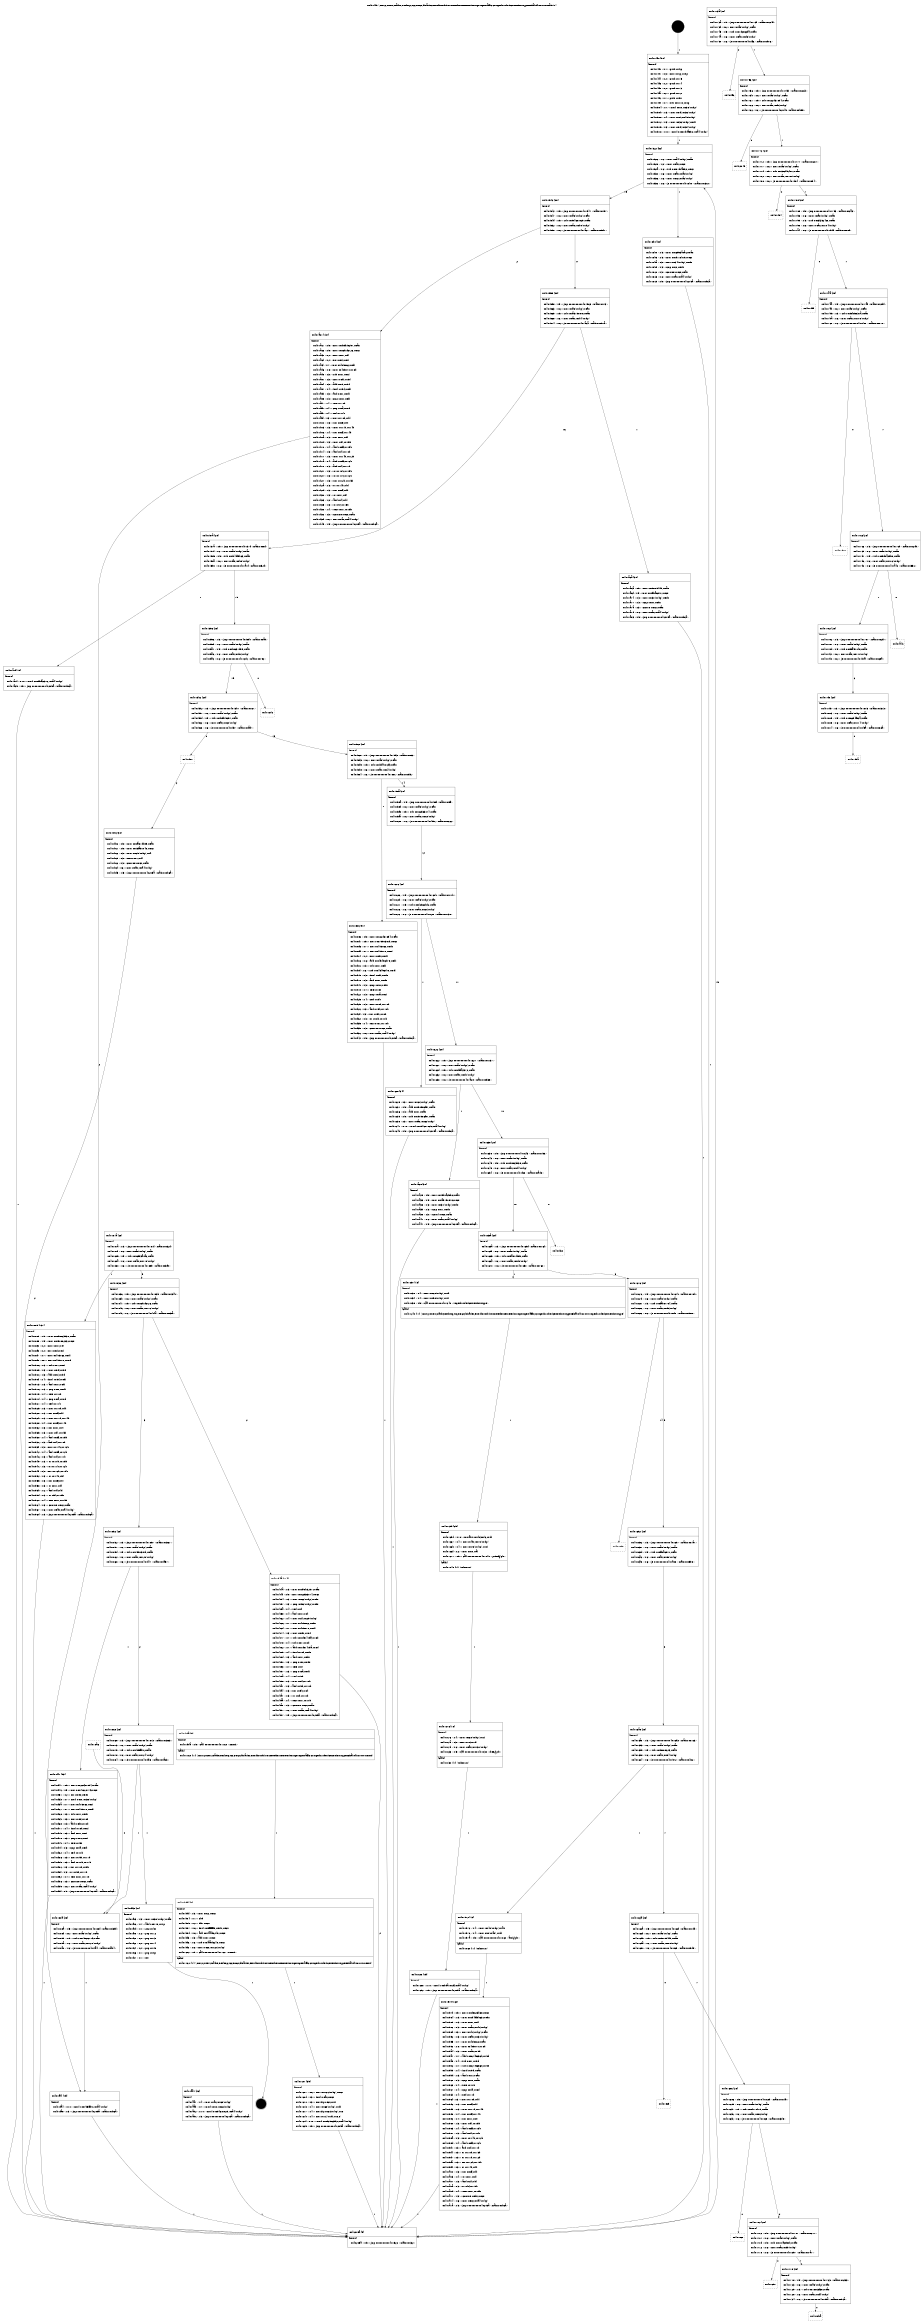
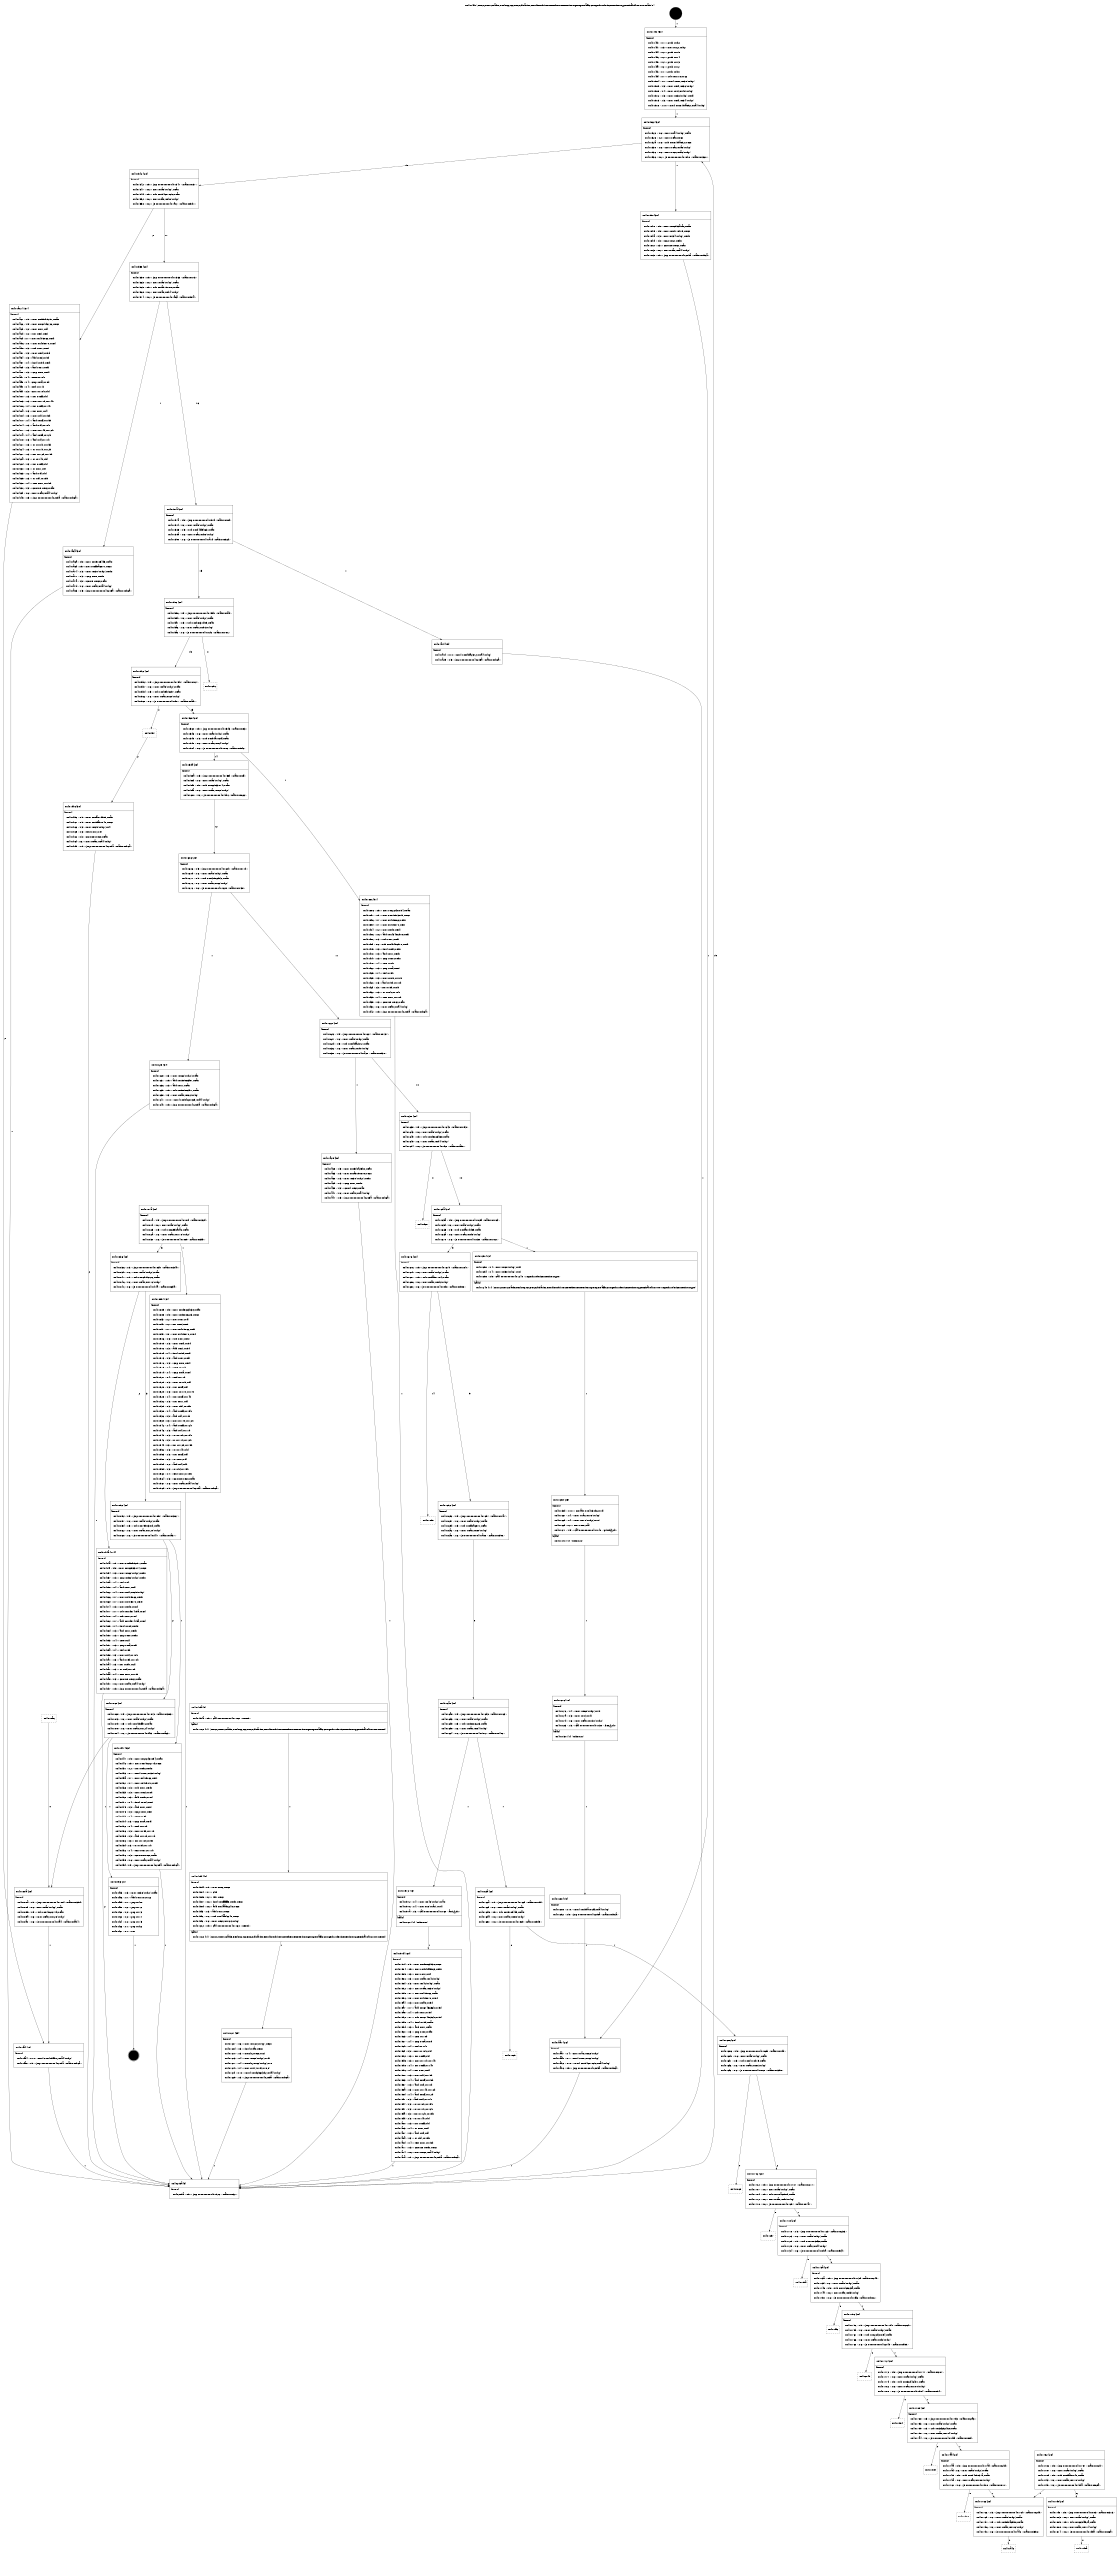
edge "0x4017c6 [28]" -> "0x4017e2 [28]": reversed
edge "0x4018b0 [30]" -> "0x40205a [5]": now "0x4018b0 [30]" -> "0x401aa7 [26]"
edge "0x401c88 [15]" -> "0x40205a [5]": now "0x401c88 [15]" -> "0x401aa7 [26]"
edge "0x40171e [28]" -> "0x40173a [28]": added, label "7"
